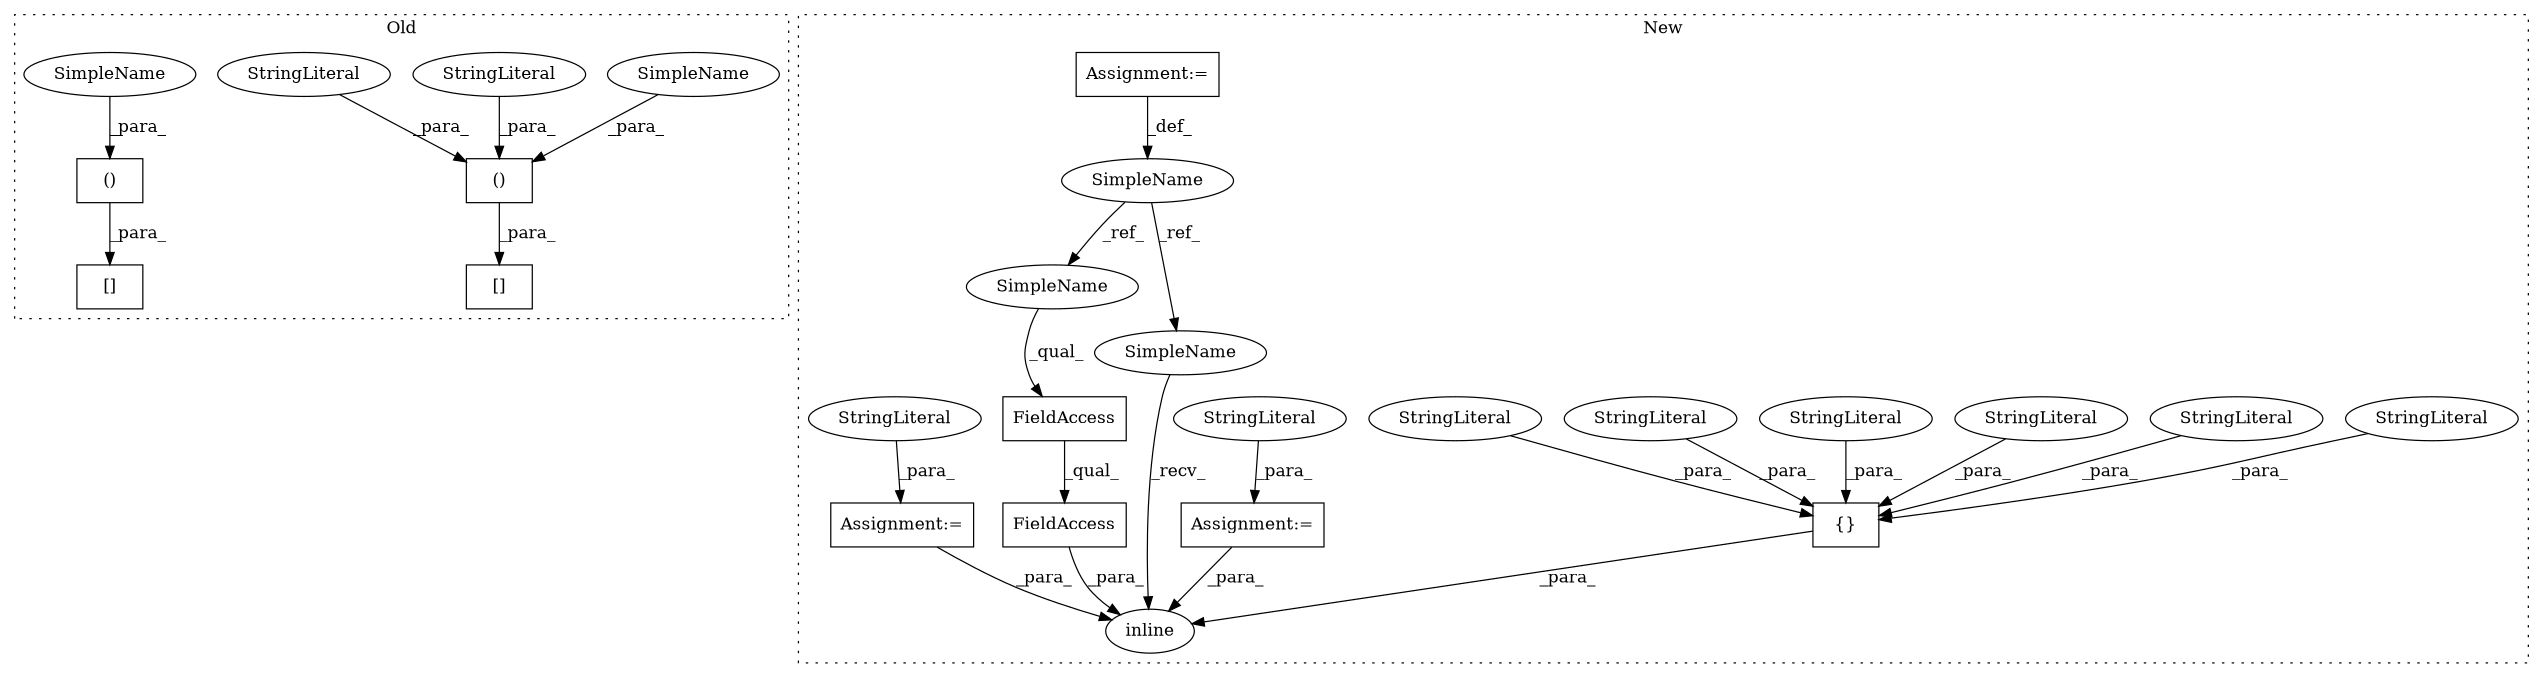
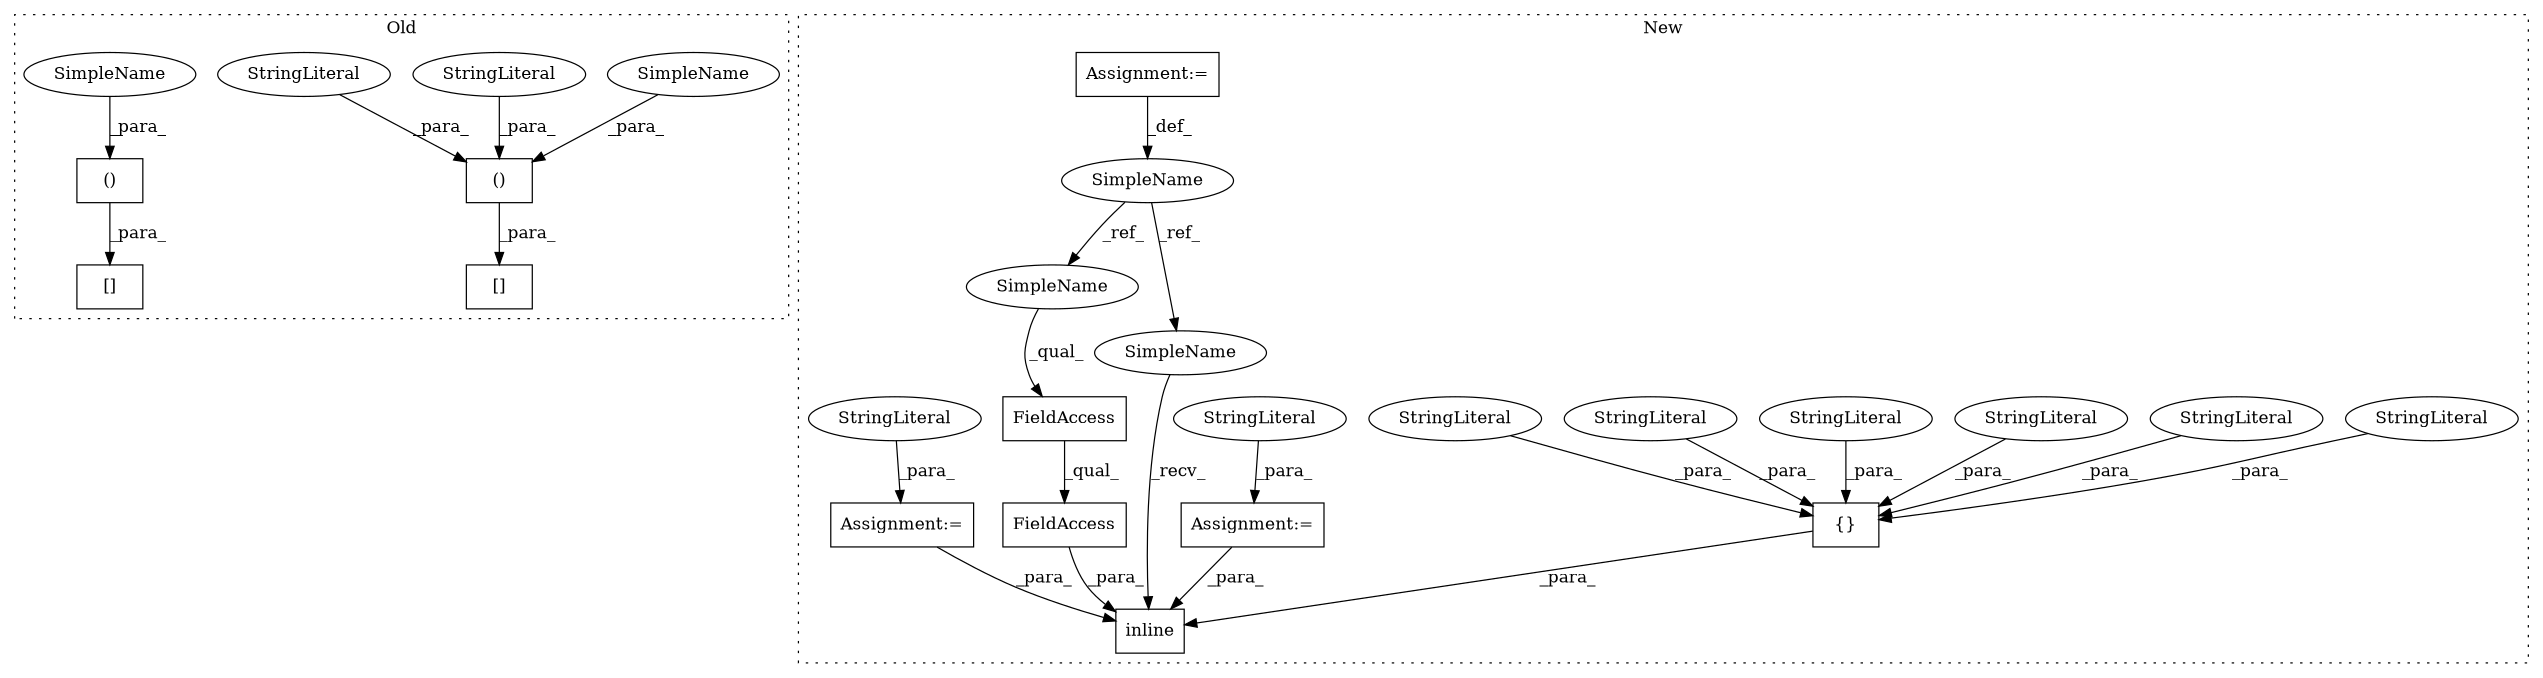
node "inline": shape ellipse -> box
